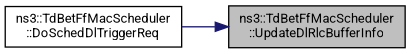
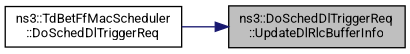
node "ns3::TdBetFfMacScheduler ::UpdateDlRlcBufferInfo": label "ns3::TdBetFfMacScheduler ::UpdateDlRlcBufferInfo" -> "ns3::DoSchedDlTriggerReq ::UpdateDlRlcBufferInfo"
